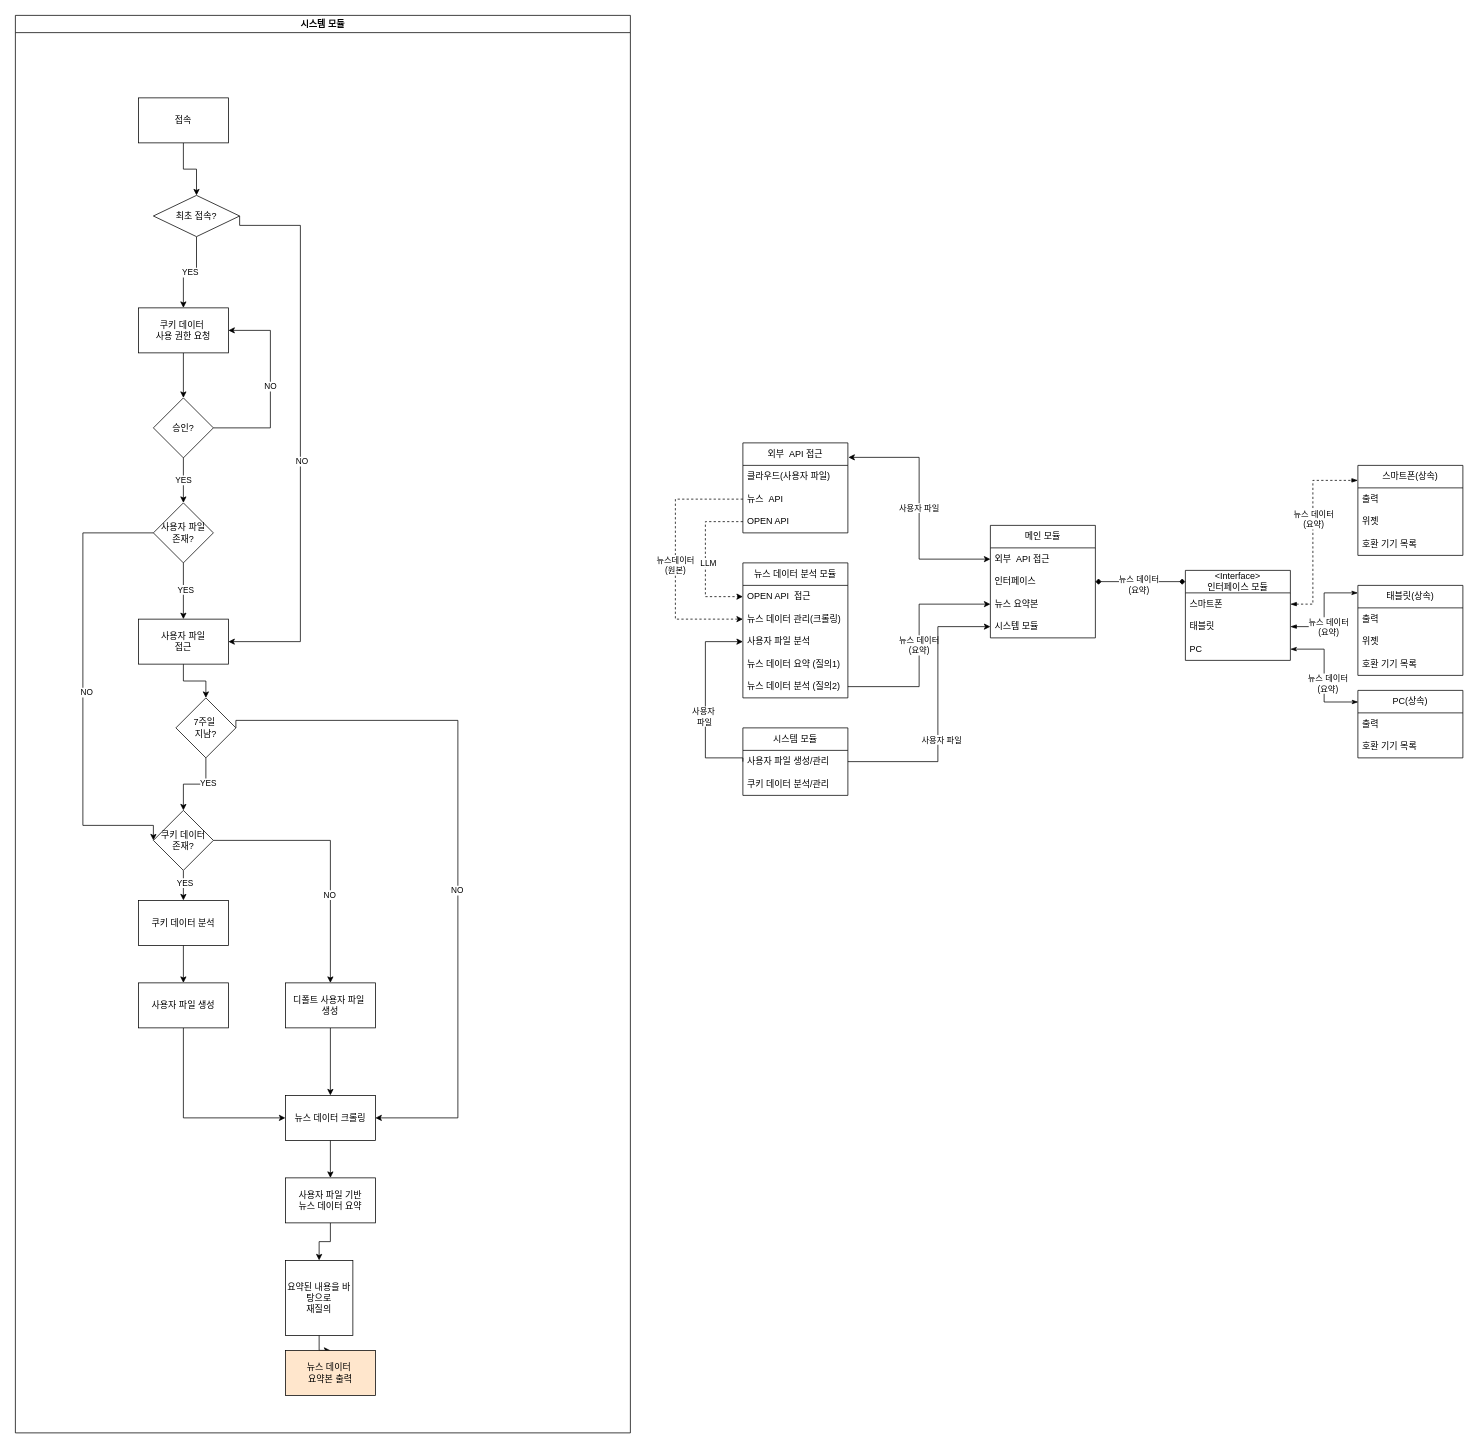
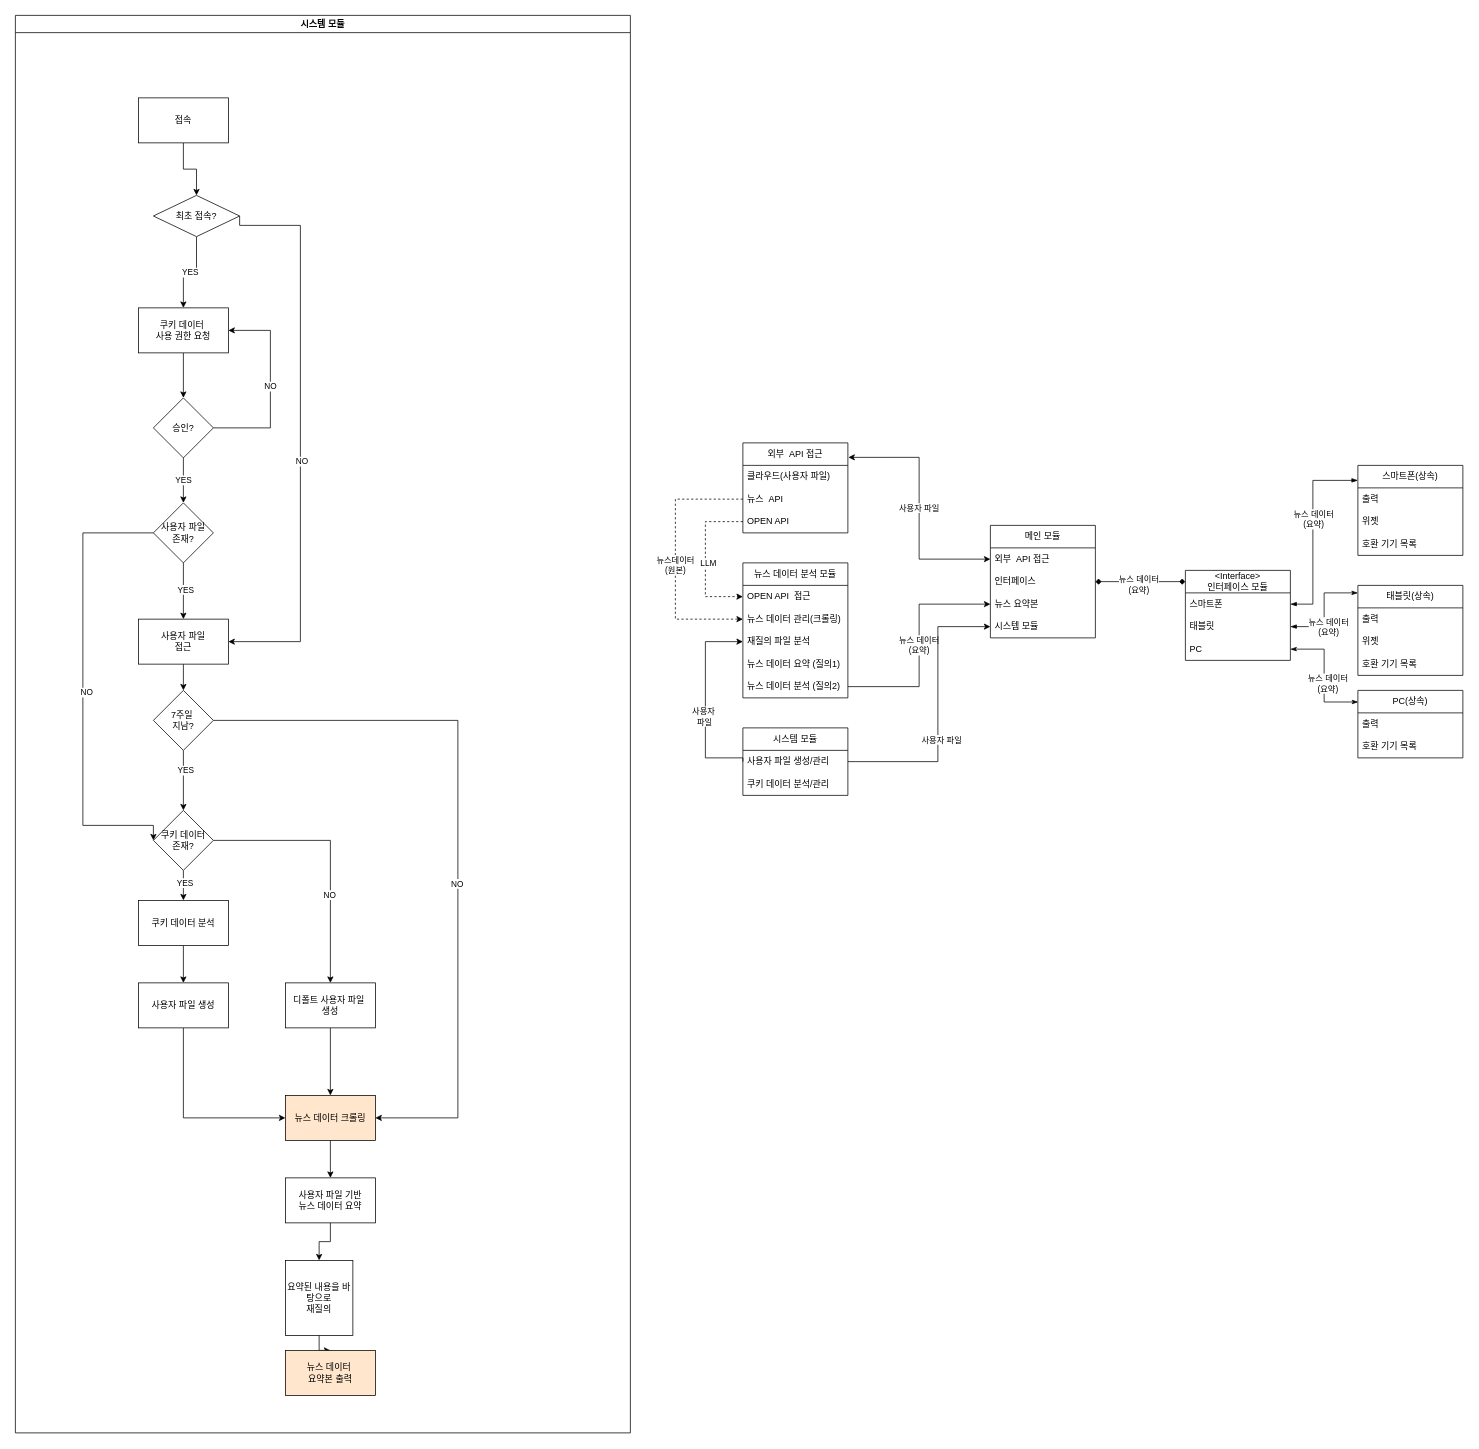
edge "스마트폰(상속)" -- "스마트폰": style dashed -> solid
node "사용자 파일 분석": label "사용자 파일 분석" -> "재질의 파일 분석"
node "7주일 지남?": moved (206, 728) -> (183, 720)
node "뉴스 데이터 크롤링": fillcolor #ffffff -> #ffe6cc
